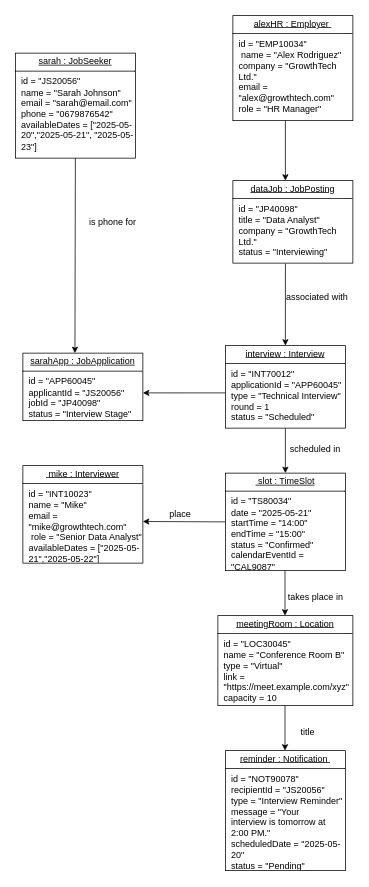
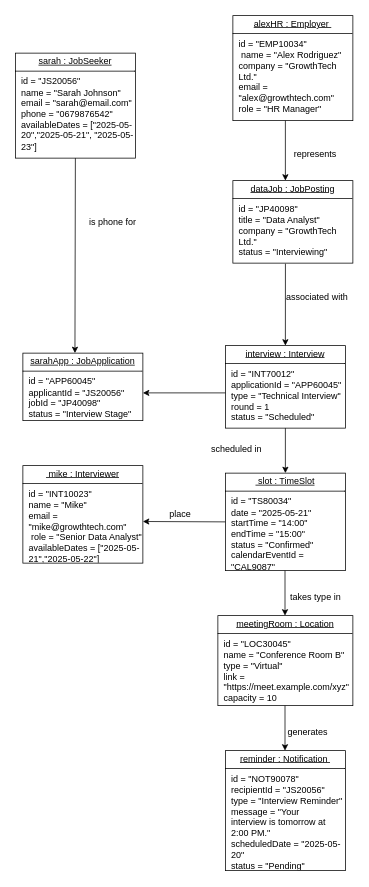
node "represents": added
node "scheduled in": moved (315, 454) -> (237, 454)
node "takes place in": label "takes place in" -> "takes type in"
node "title": label "title" -> "generates"
